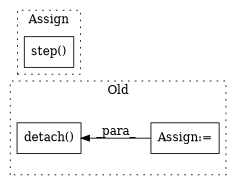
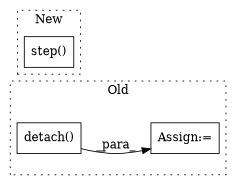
cluster "Assign": label "Assign" -> "New"
edge "Assign:=" -> "detach()": reversed
